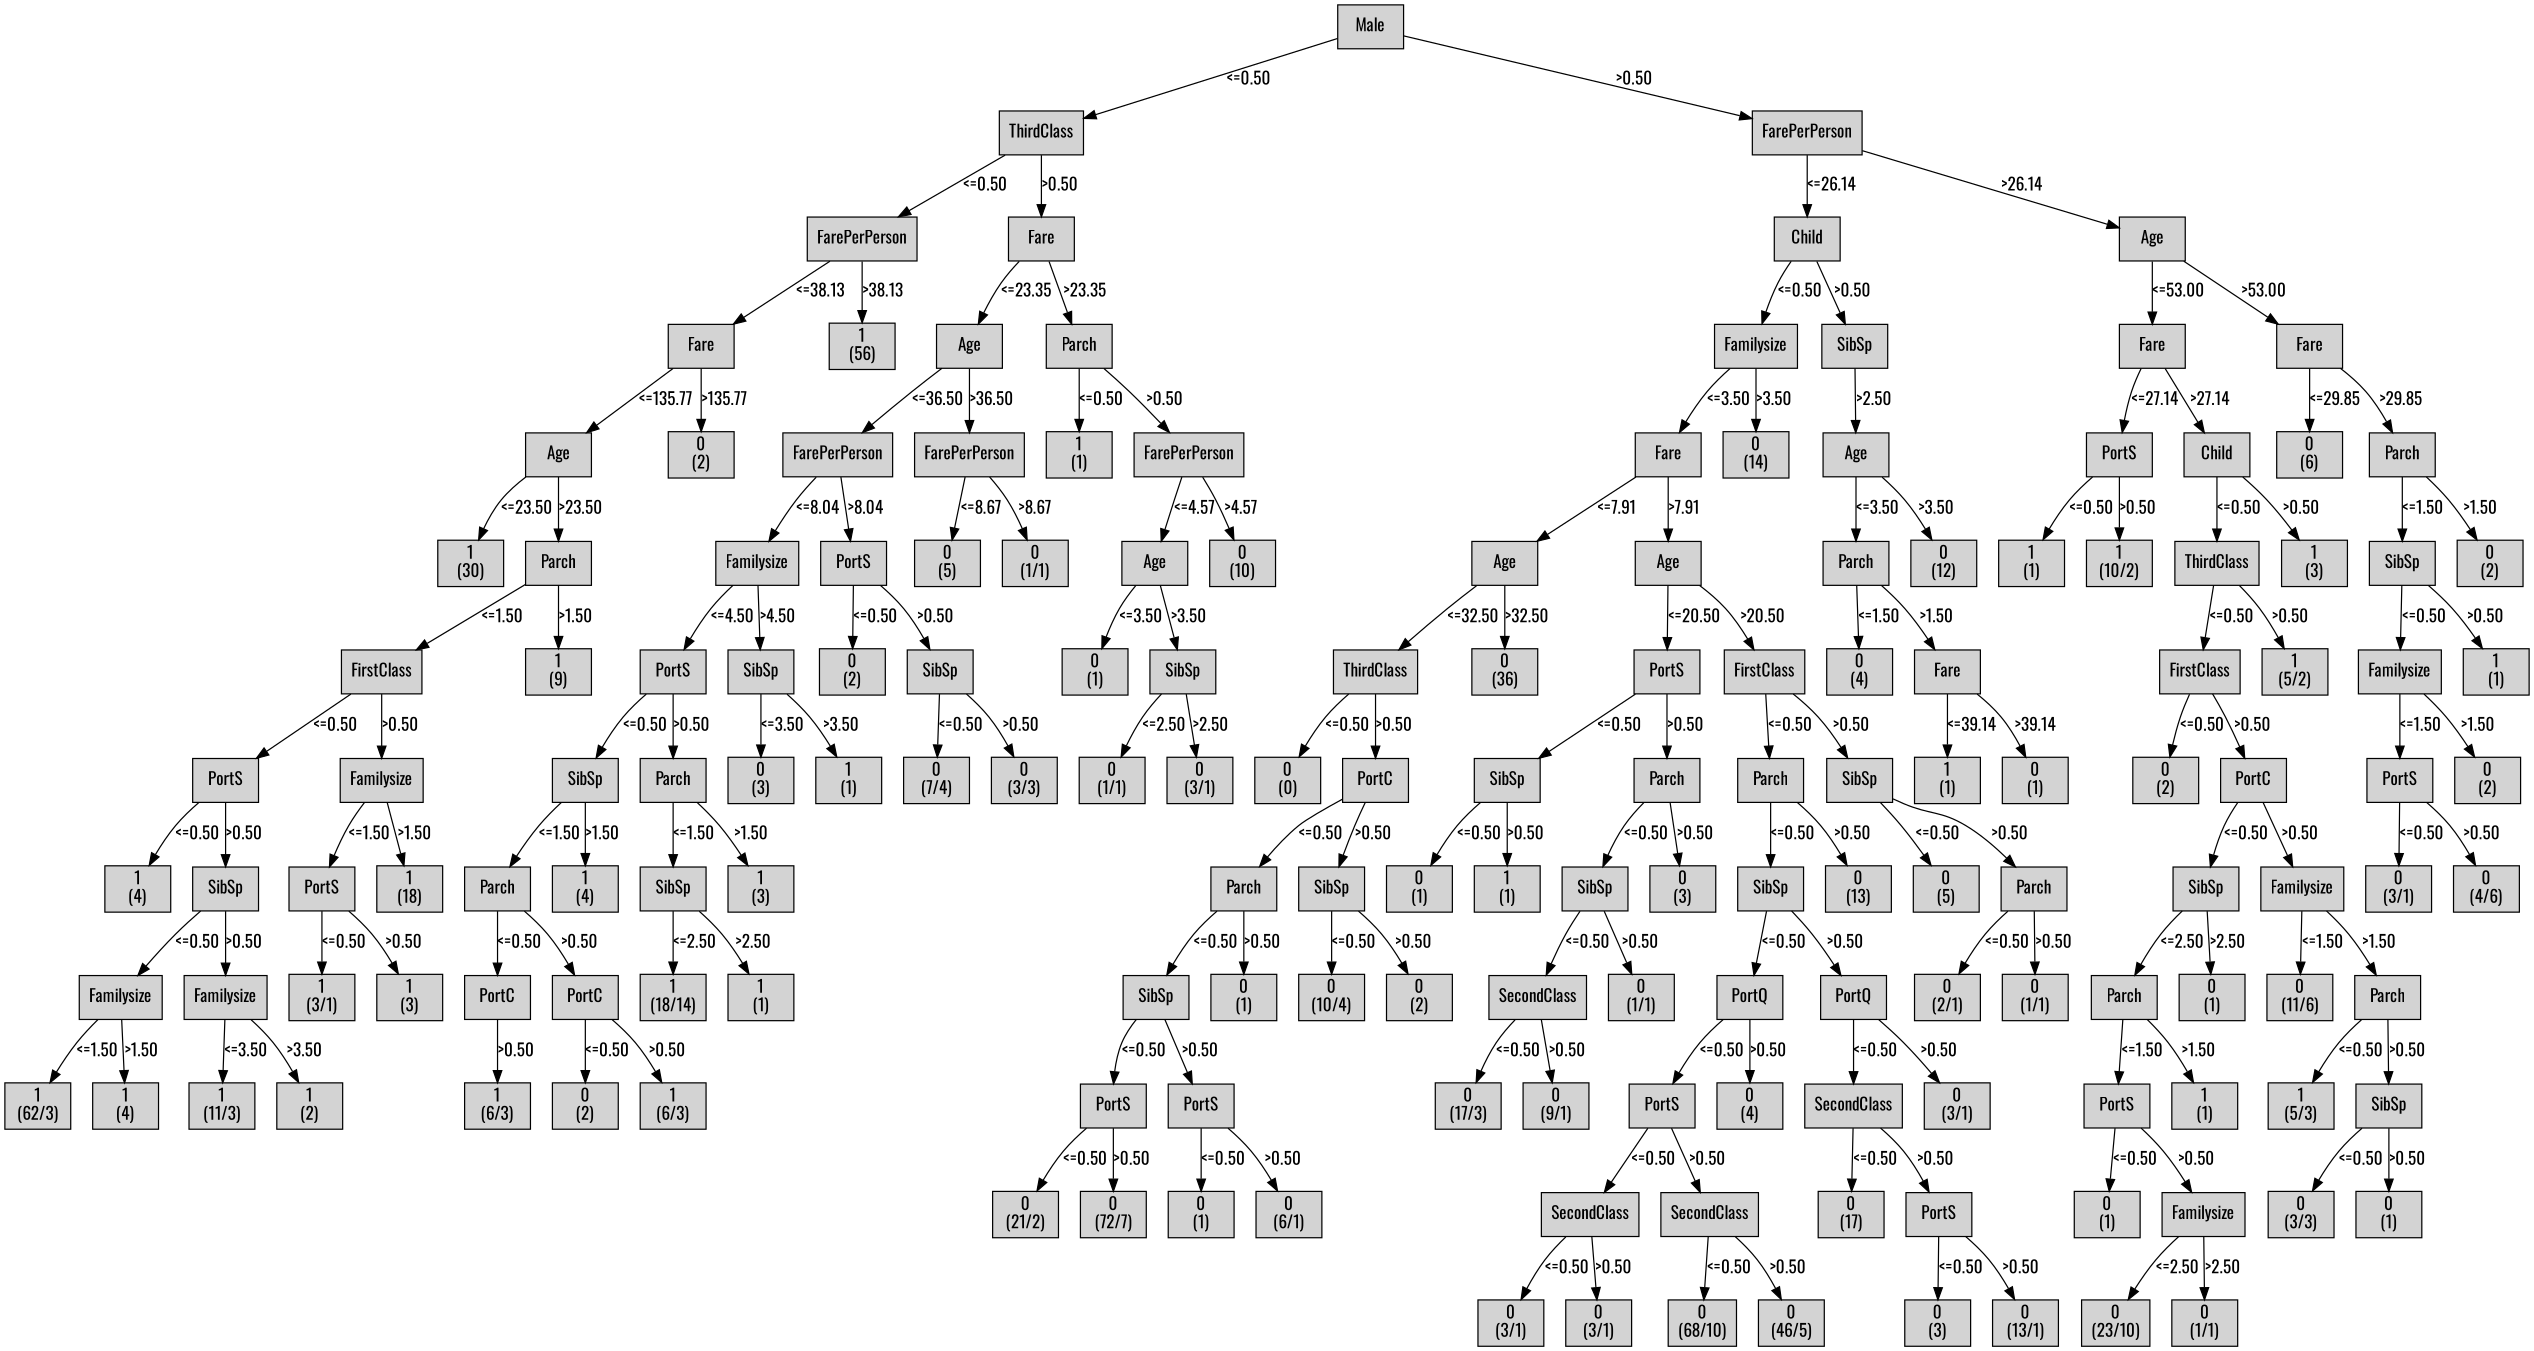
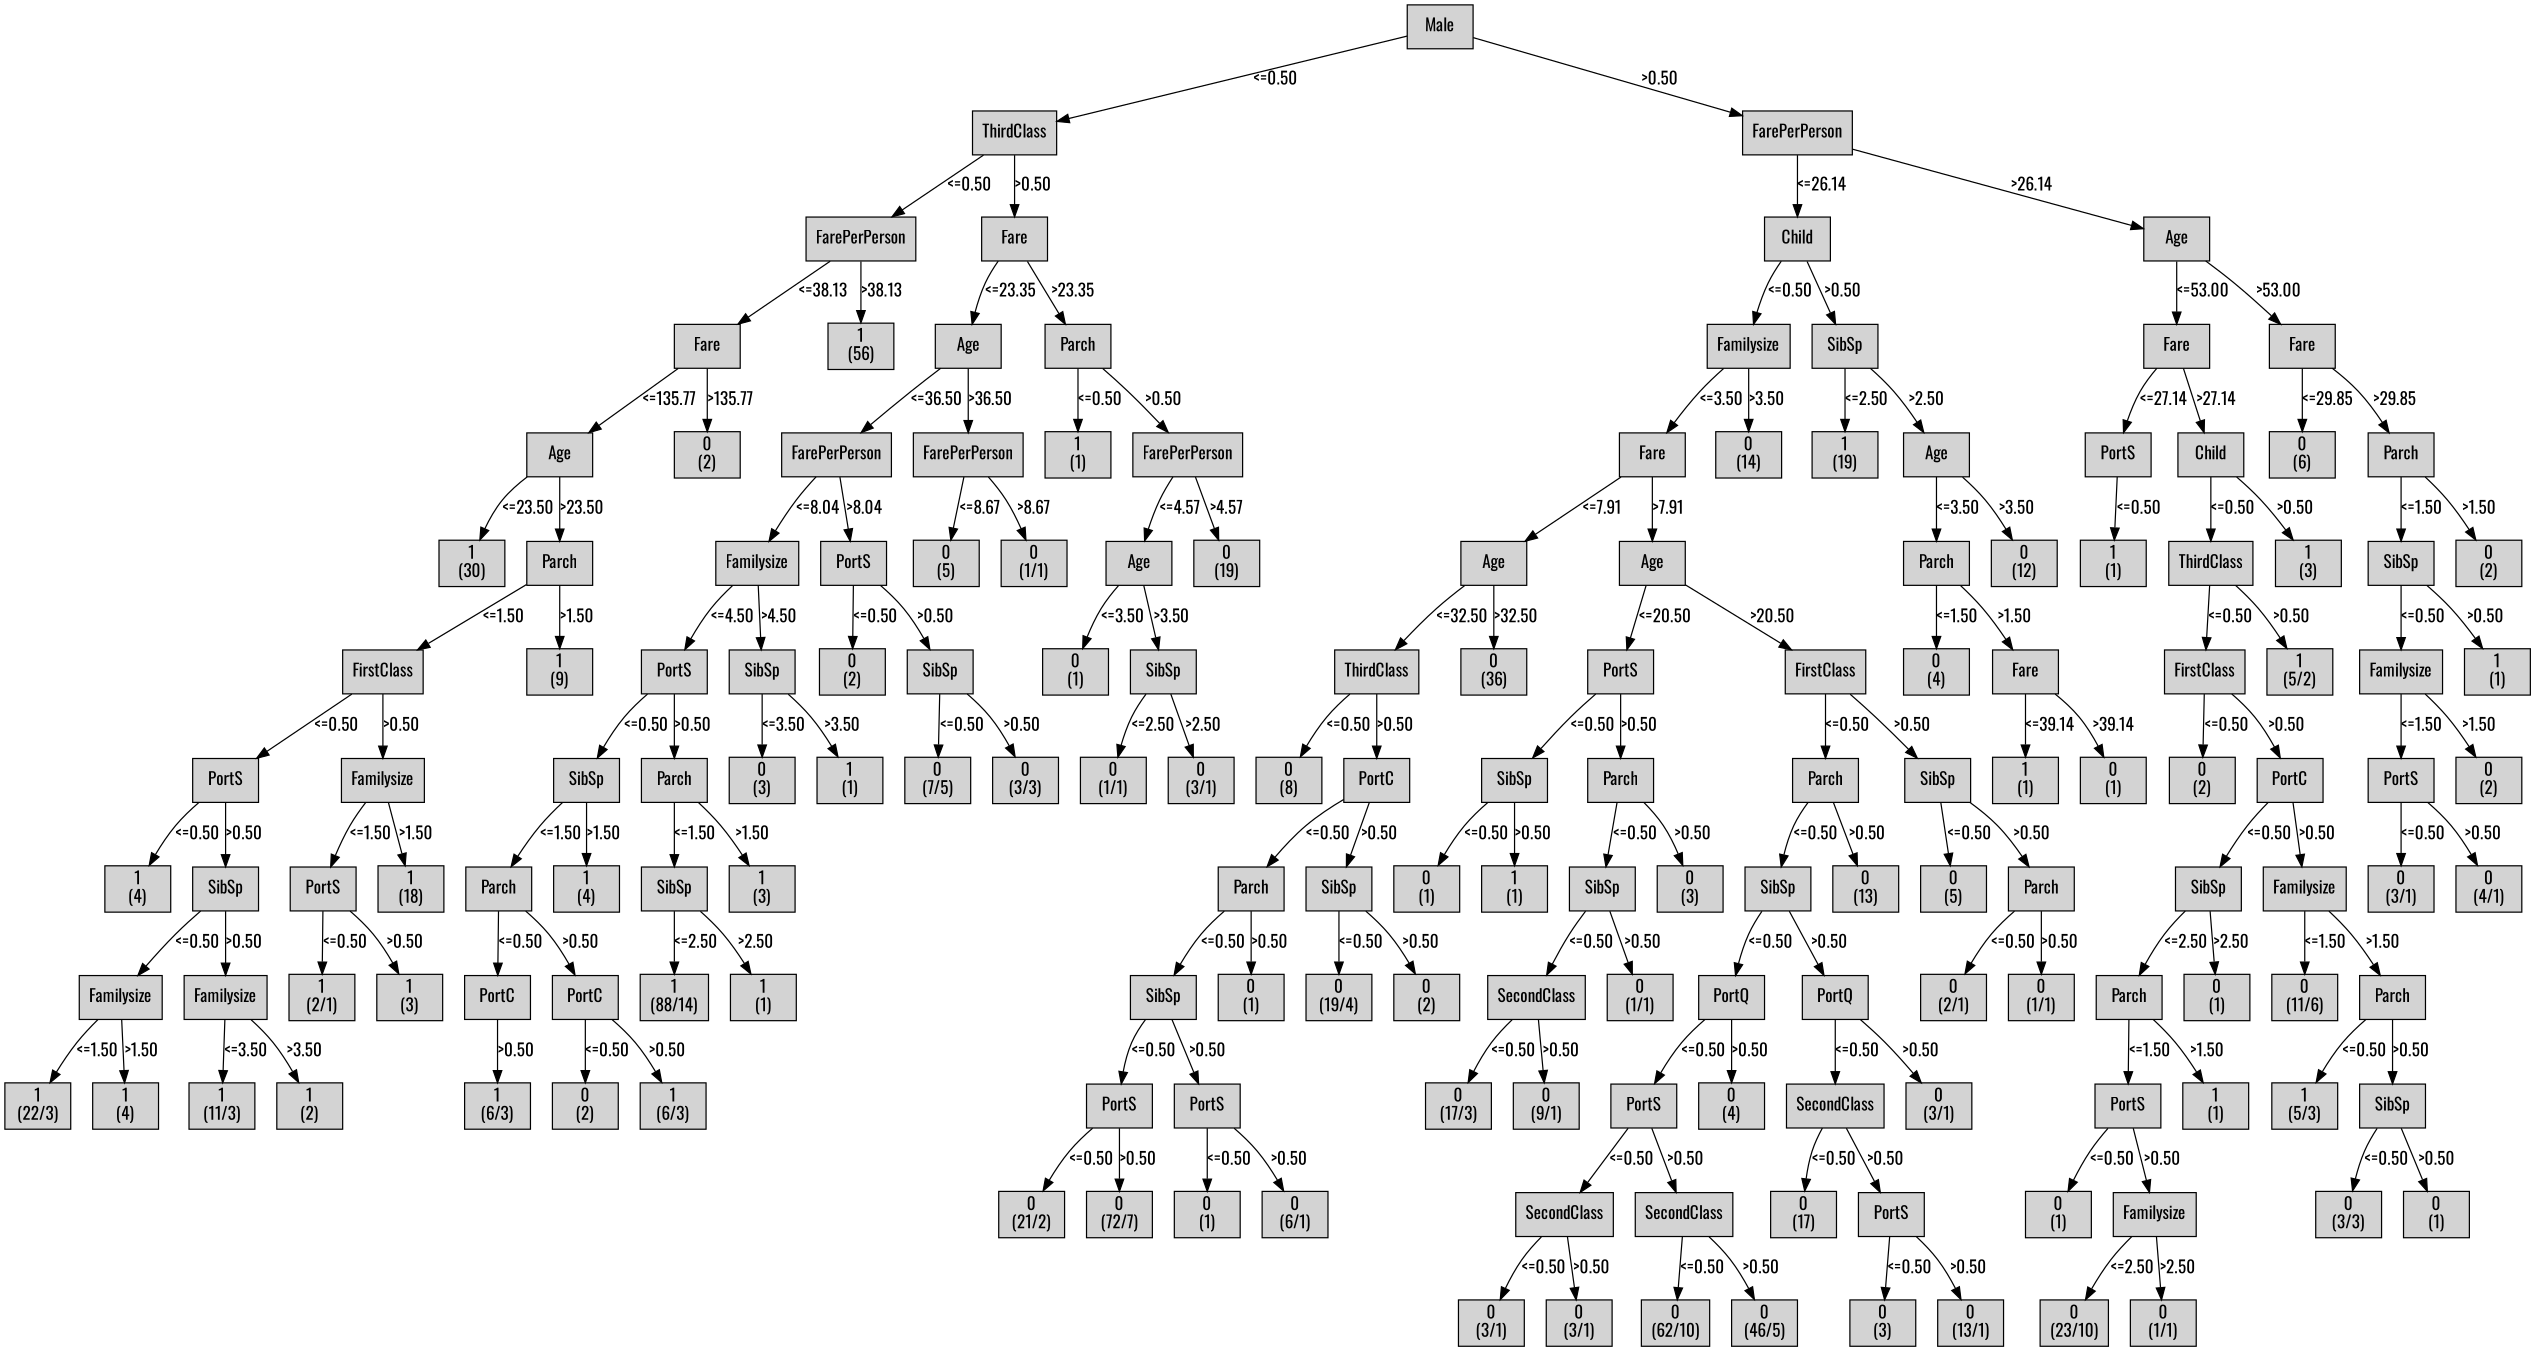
node "1 (19)": added
node "0 (10)": label "0 (10)" -> "0 (19)"
node "1 (10/2)": removed
node "0 (7/4)": label "0 (7/4)" -> "0 (7/5)"
node "0 (0)": label "0 (0)" -> "0 (8)"
node "0 (4/6)": label "0 (4/6)" -> "0 (4/1)"
node "1 (3/1)": label "1 (3/1)" -> "1 (2/1)"
node "1 (18/14)": label "1 (18/14)" -> "1 (88/14)"
node "0 (10/4)": label "0 (10/4)" -> "0 (19/4)"
node "1 (62/3)": label "1 (62/3)" -> "1 (22/3)"
node "0 (68/10)": label "0 (68/10)" -> "0 (62/10)"
